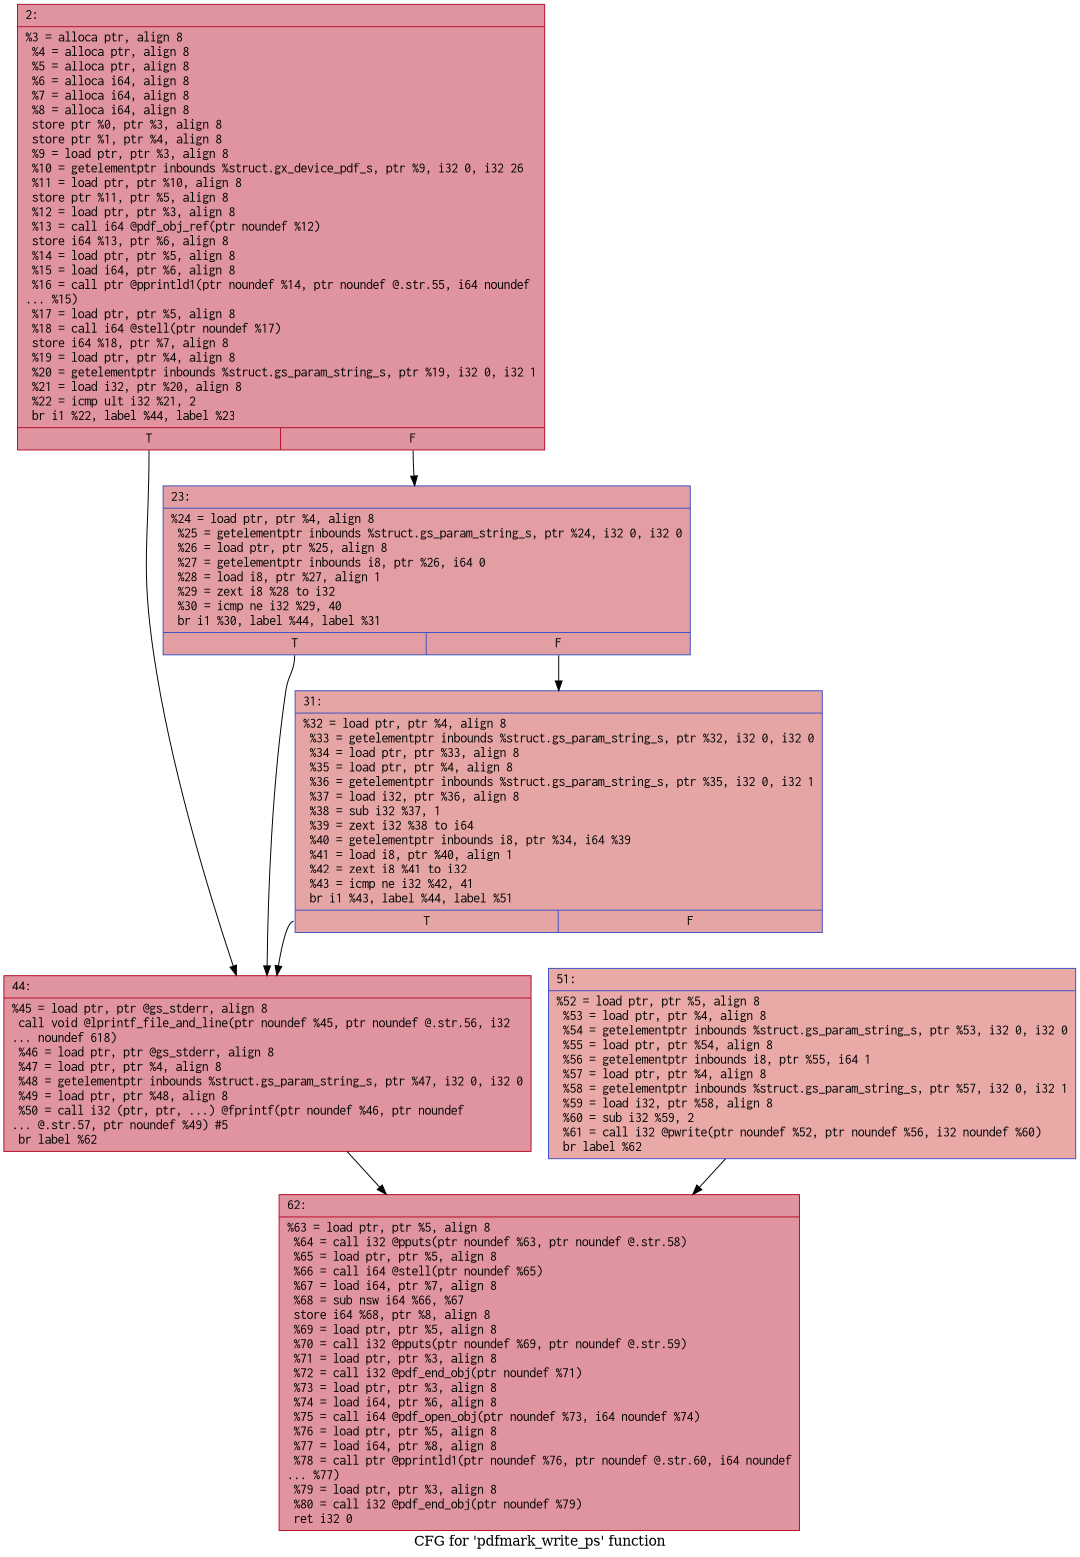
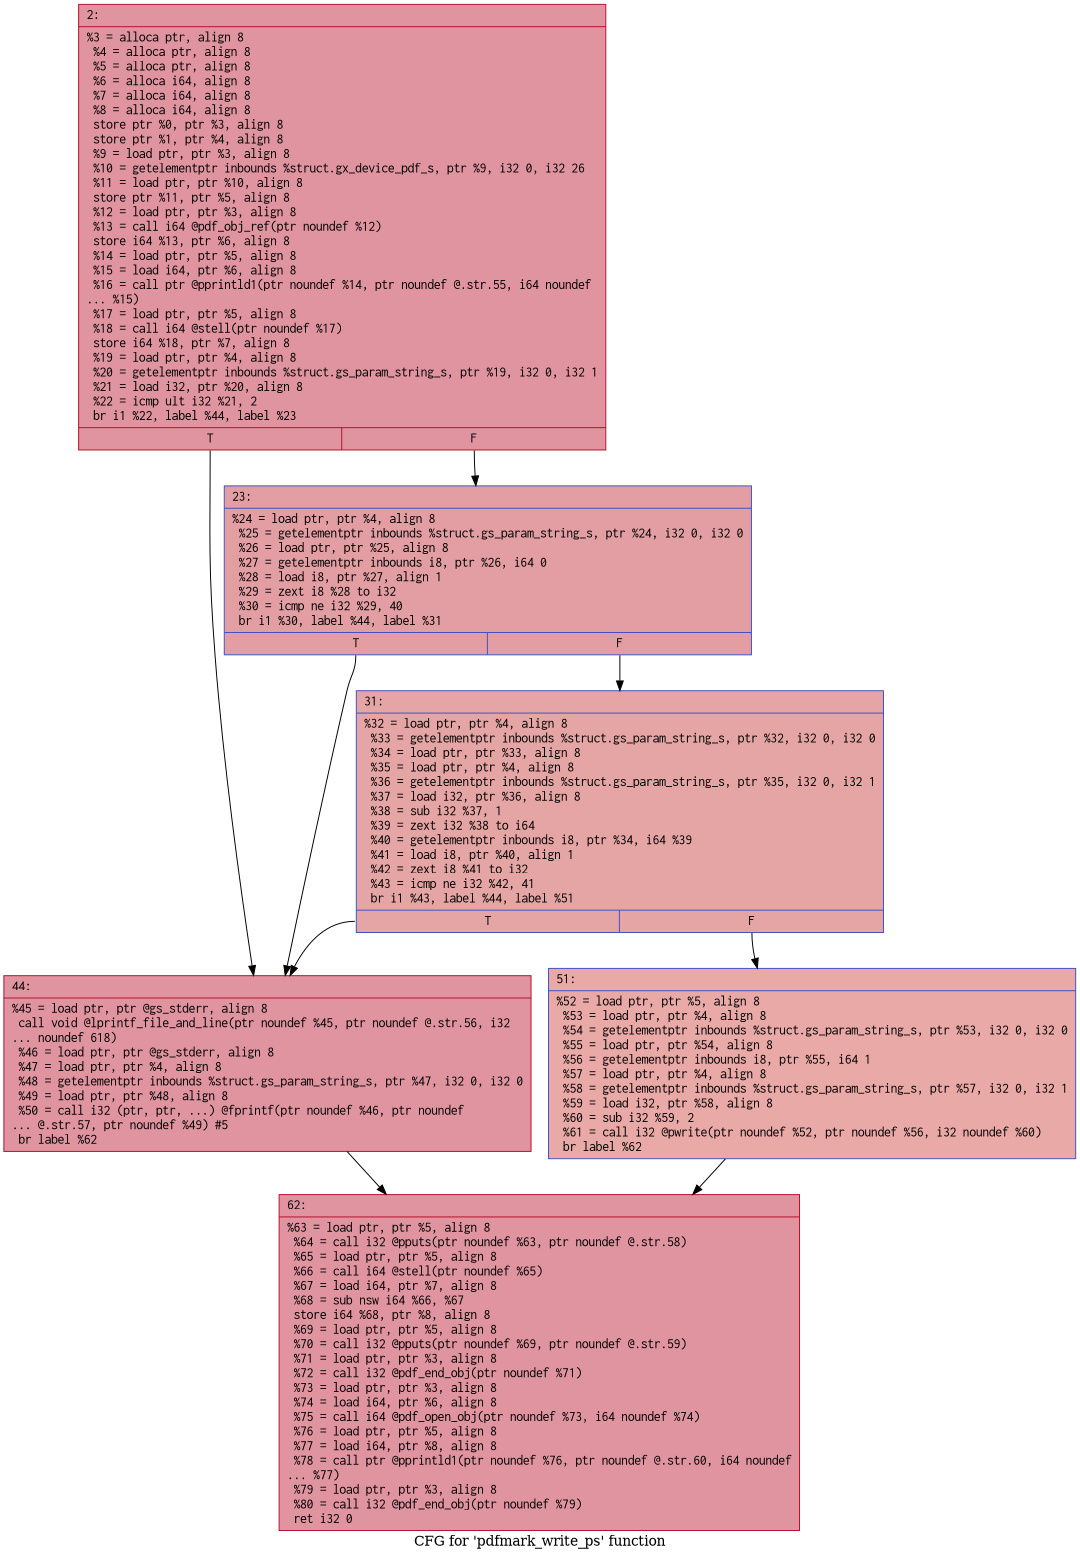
edge "31:" -> "51:": added
